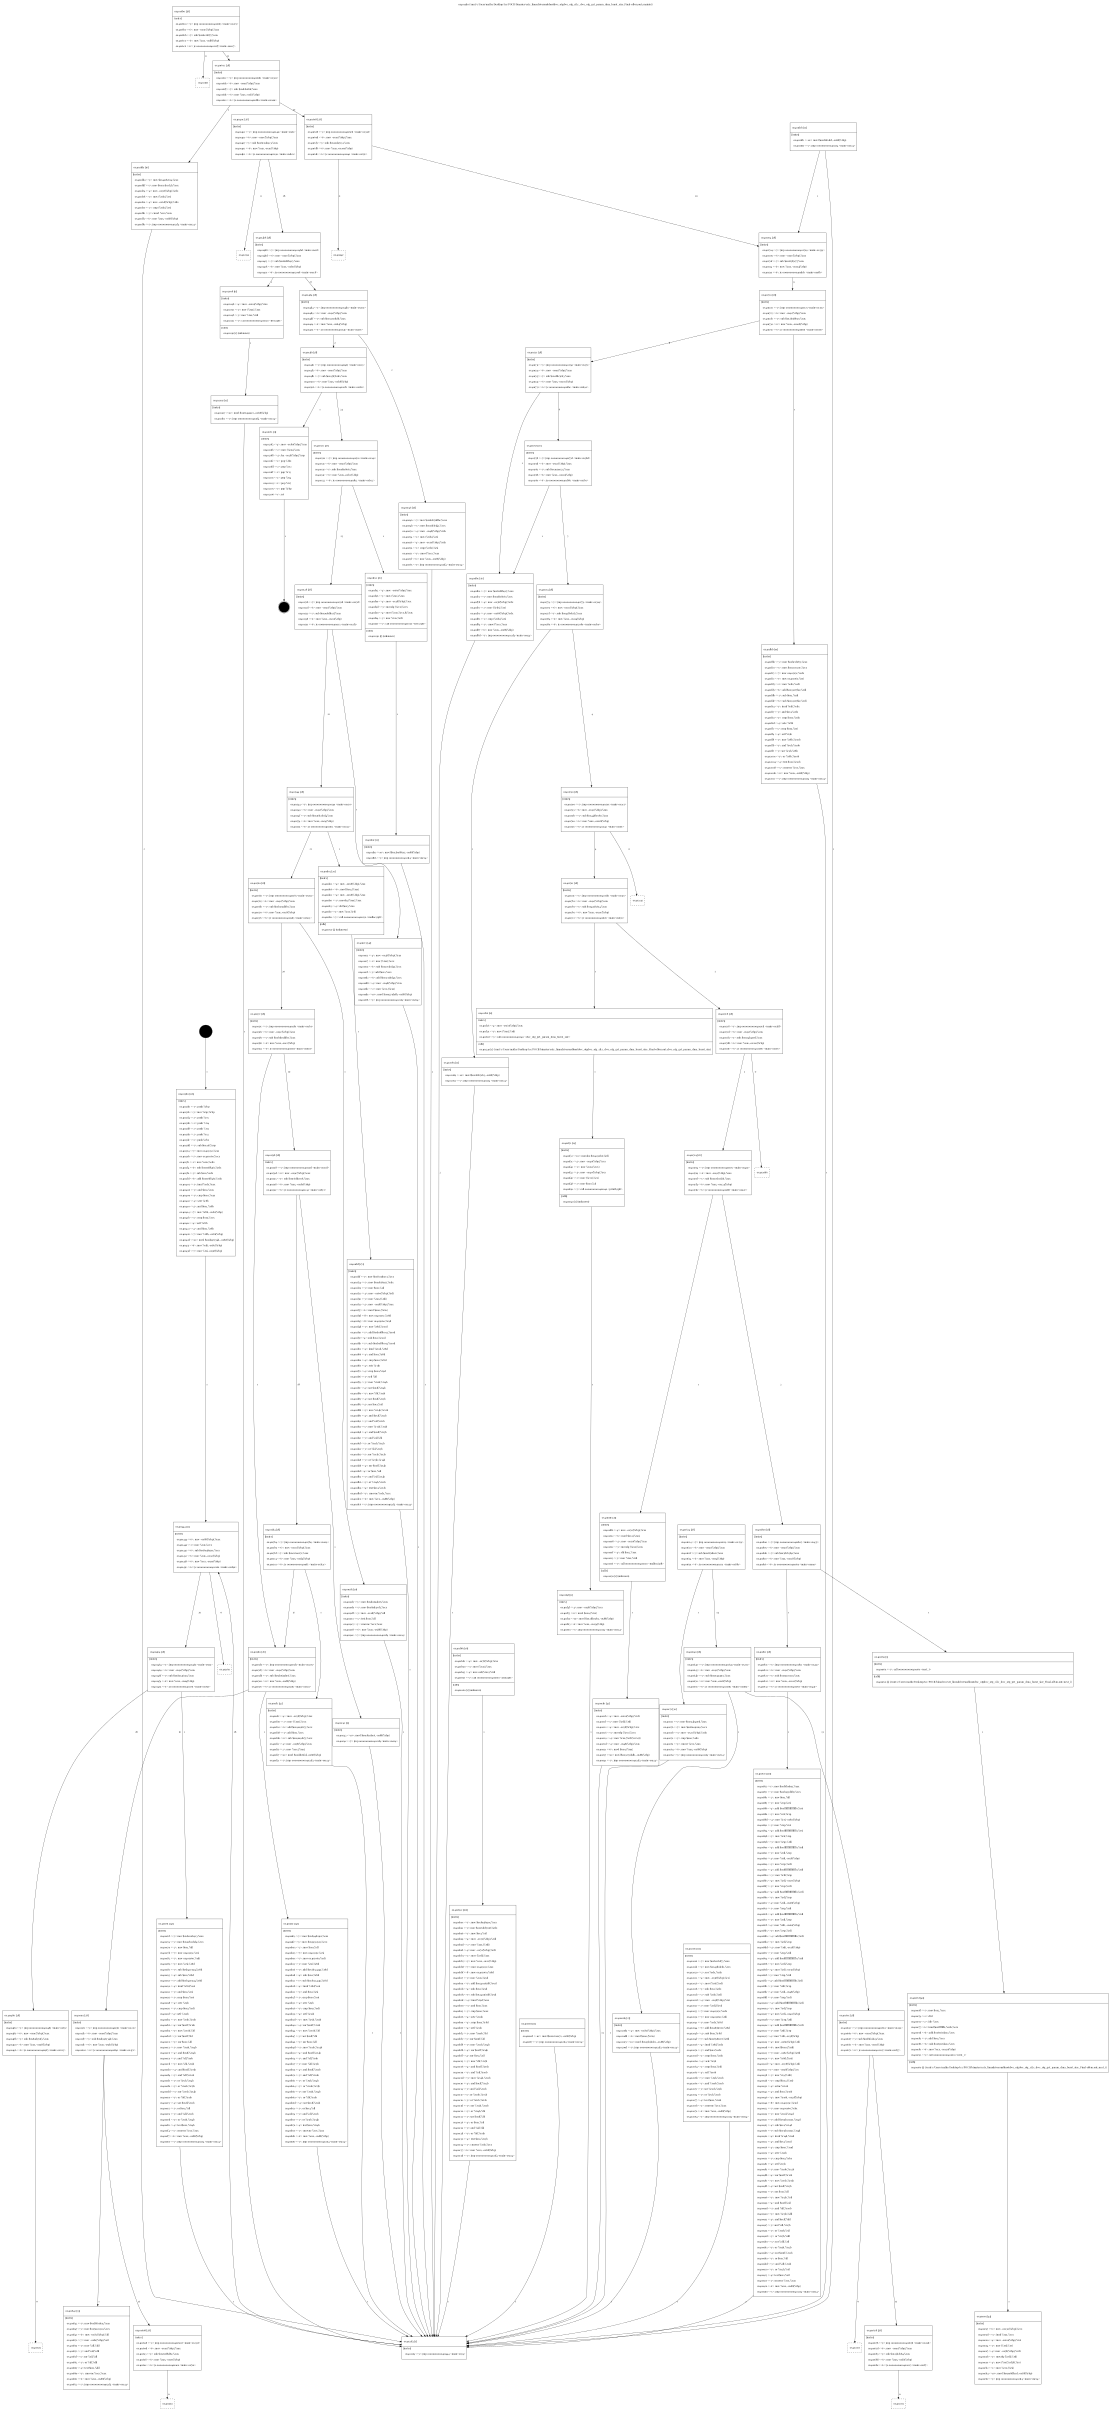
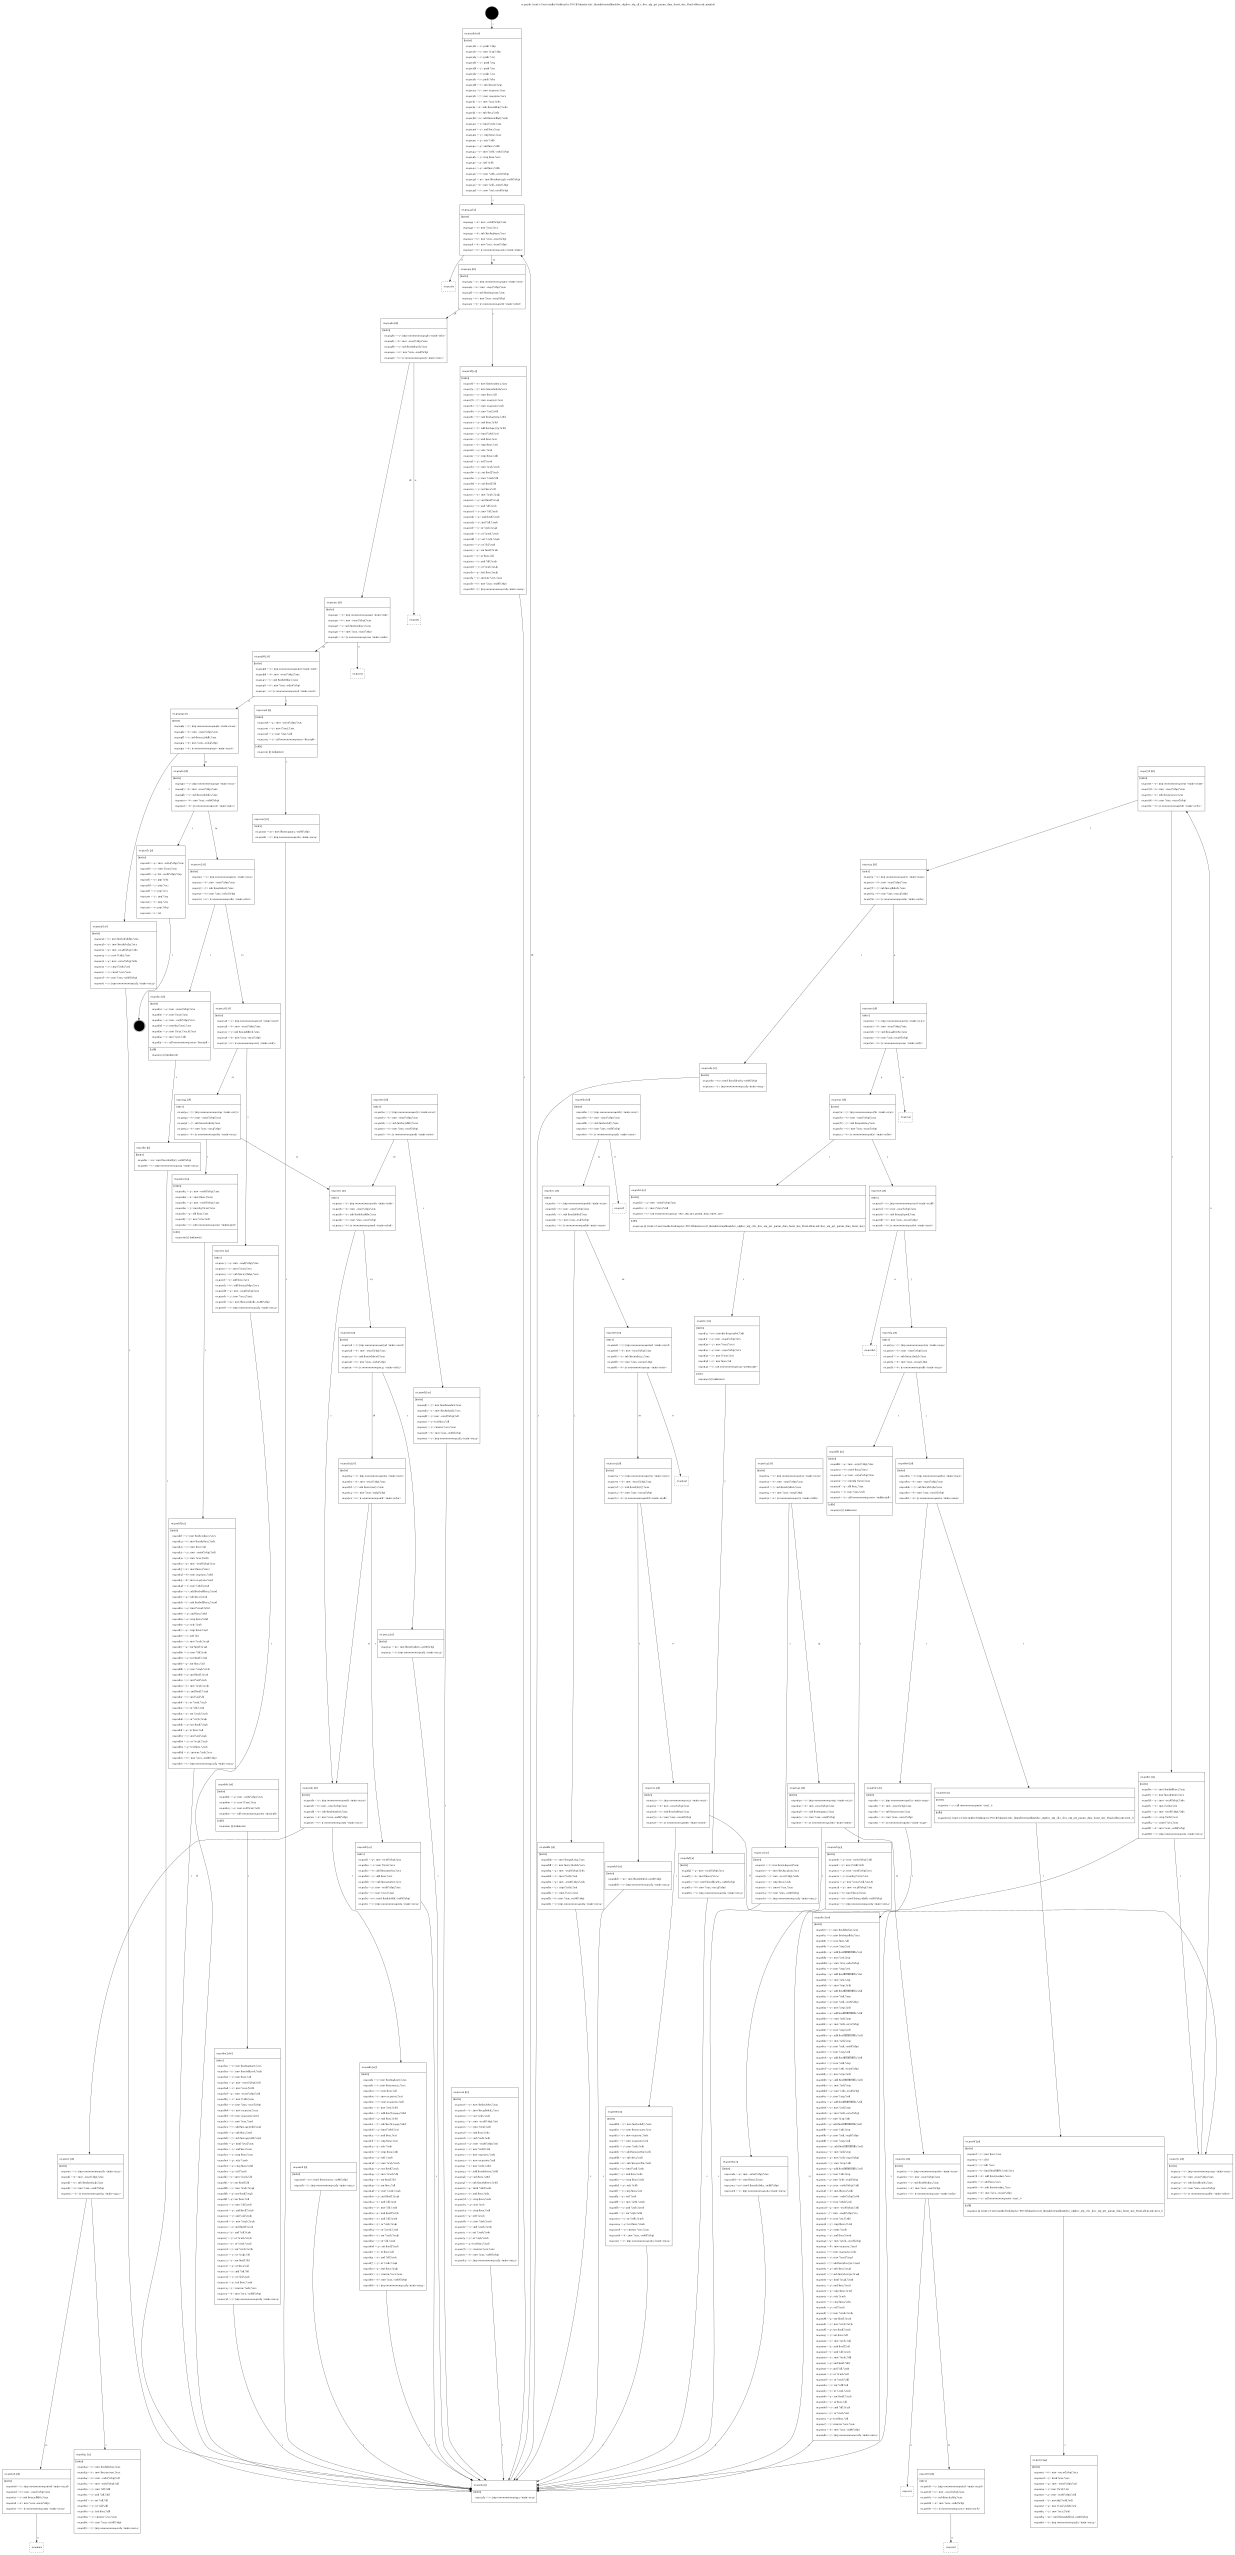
edge "0x401dcb [15]" -> "0x401704 [28]": reversed
edge "0x401480 [28]" -> "0x40149c [28]": added, label "28"
edge "0x40173c [28]" -> "0x401f6e [36]": reversed
edge "0x401544 [28]" -> "0x401560 [28]": now "0x401544 [28]" -> "0x40157c [28]"
